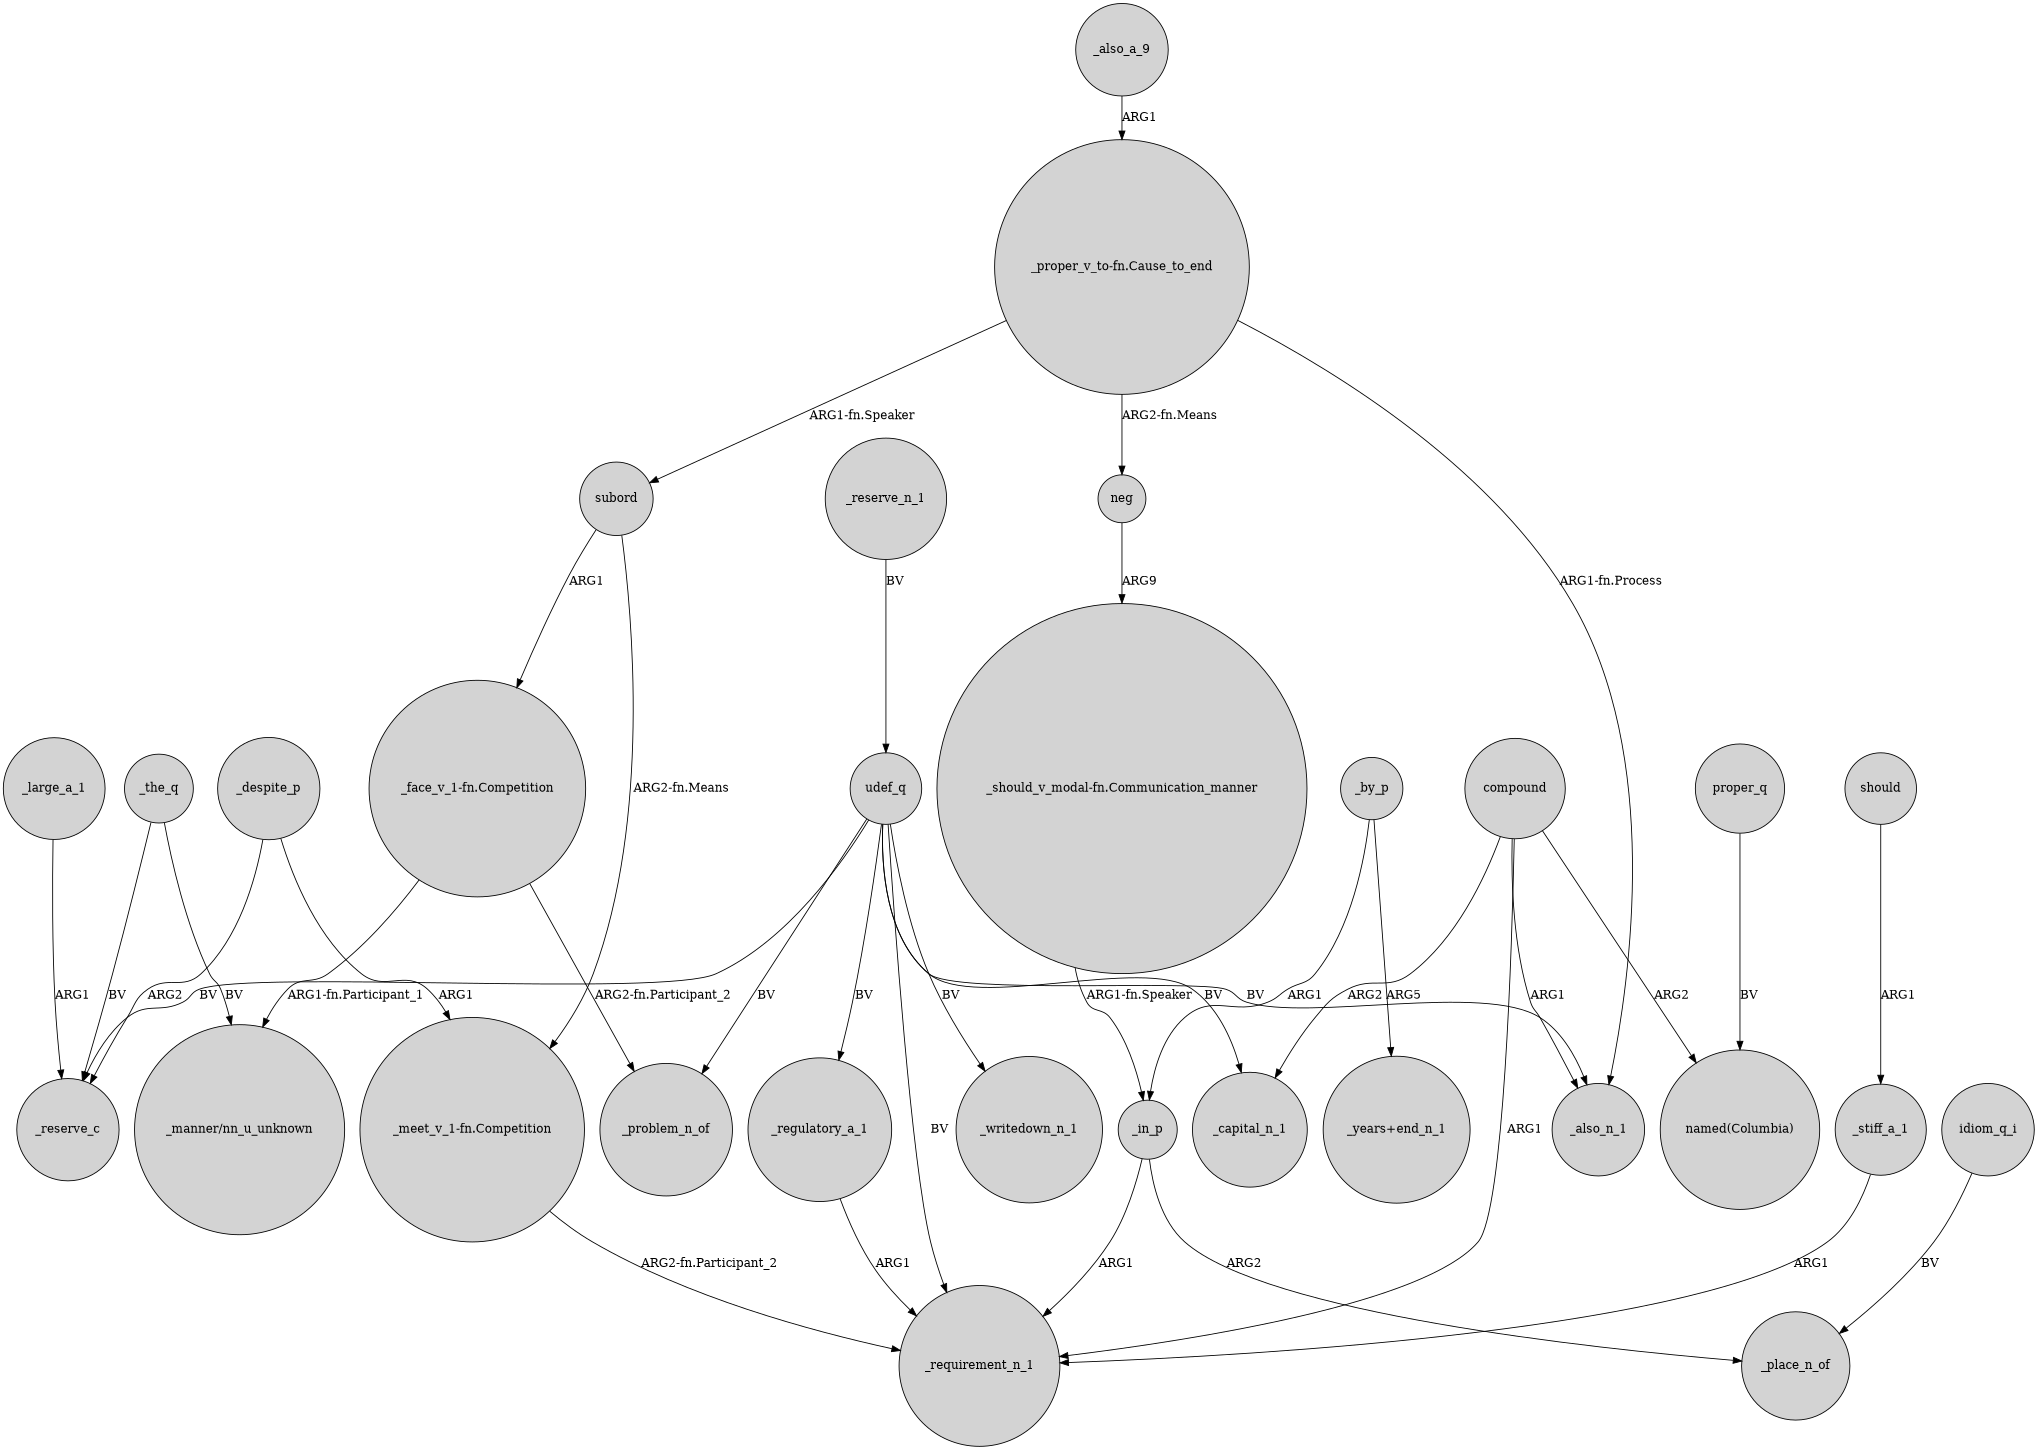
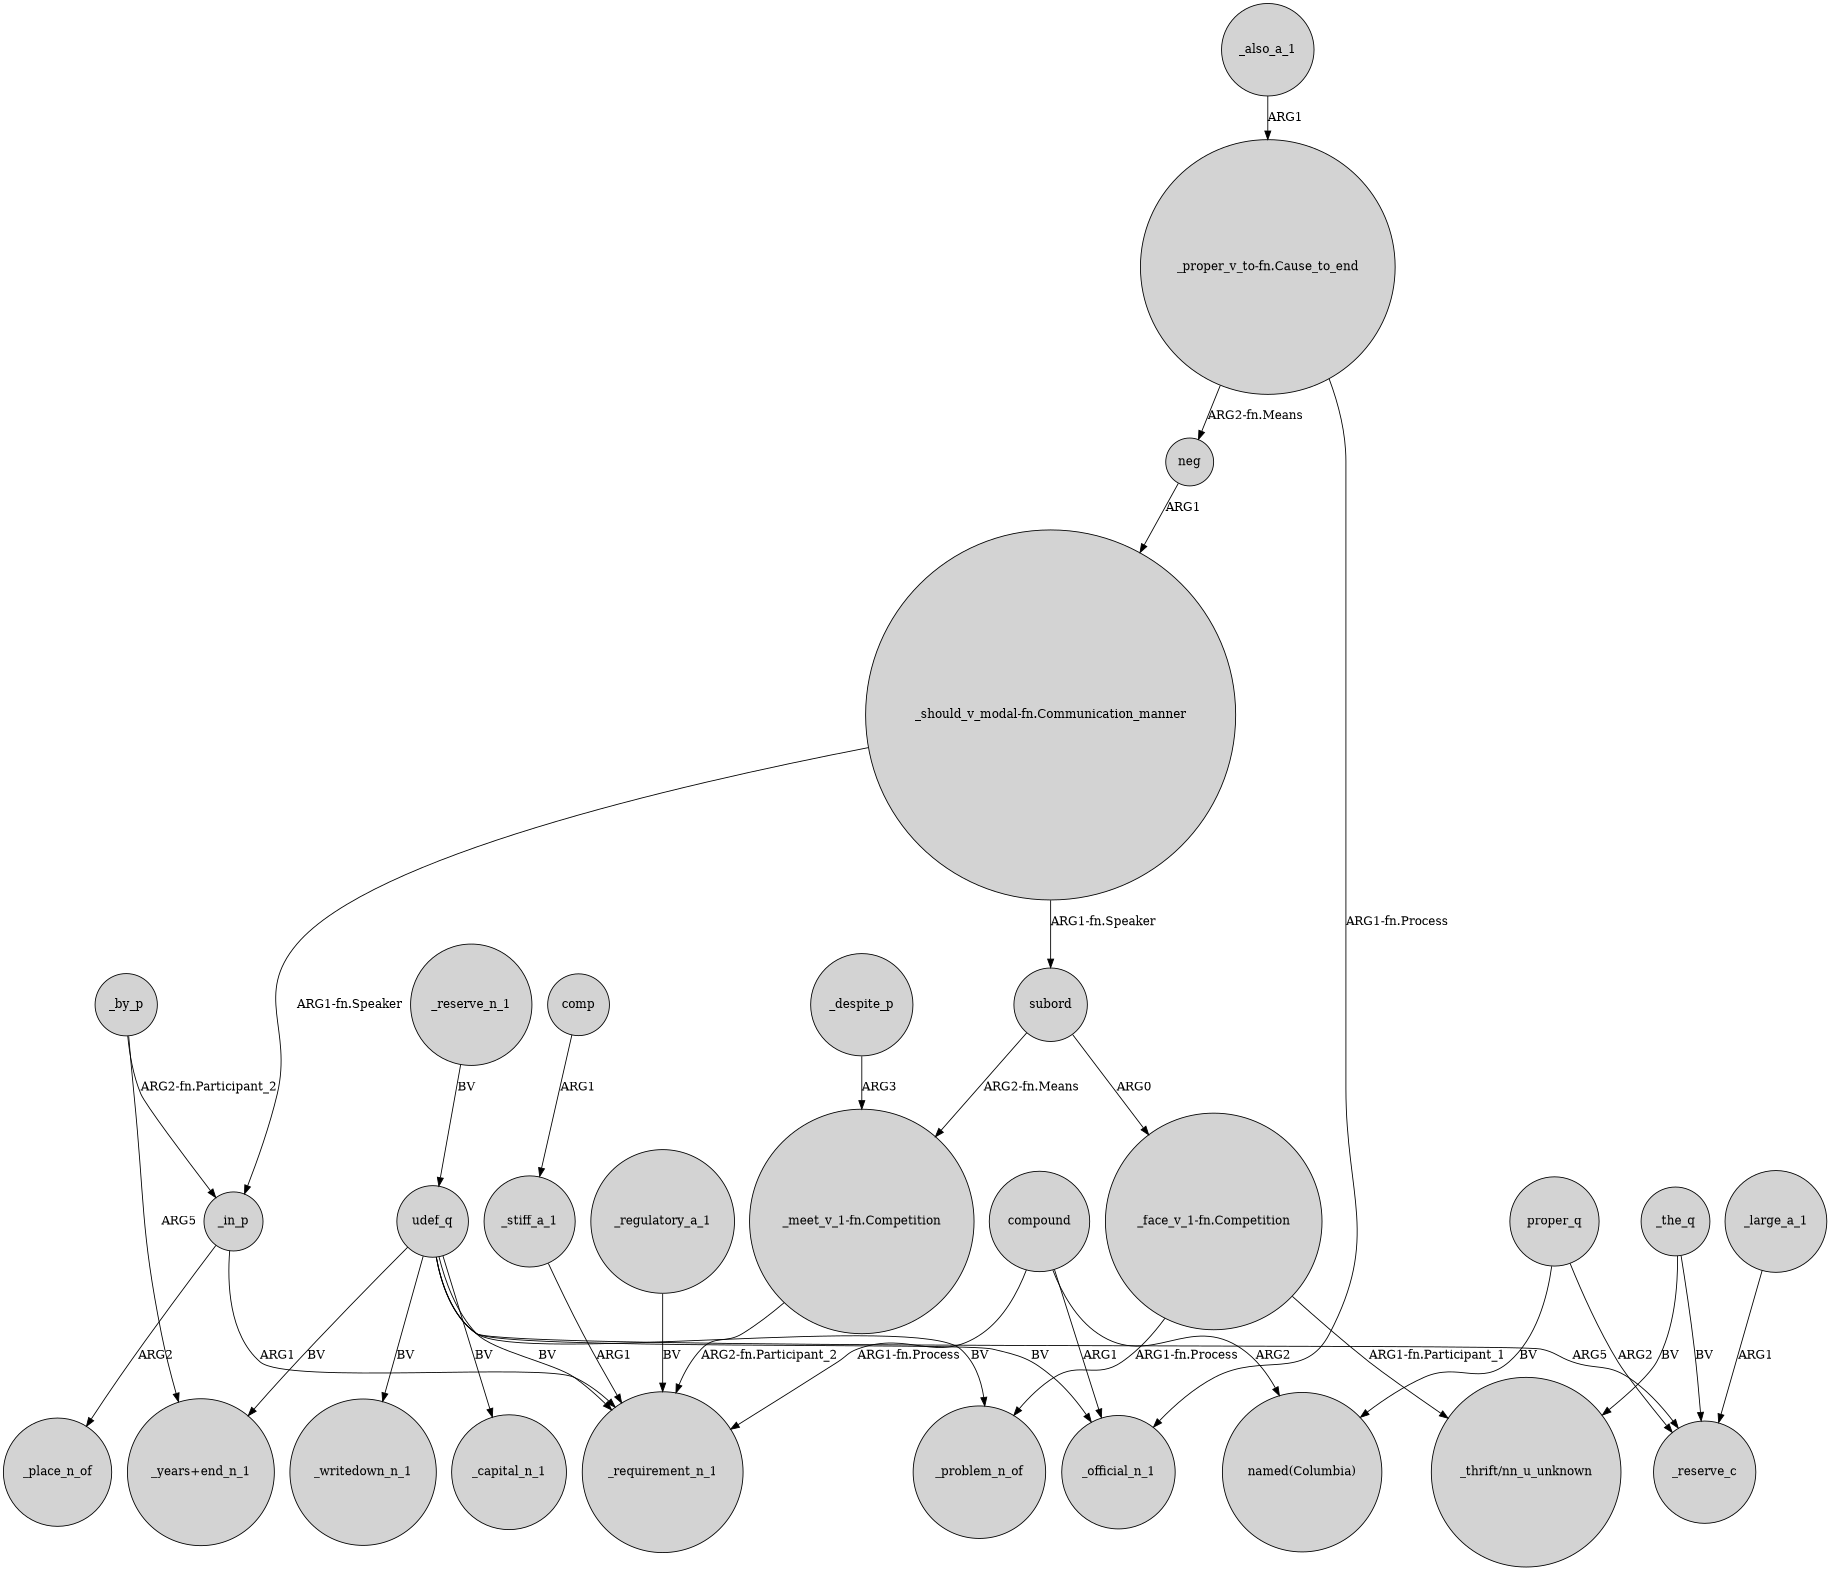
node "_also_a_9": label "_also_a_9" -> "_also_a_1"
edge "_proper_v_to-fn.Cause_to_end" -> "subord": now "_should_v_modal-fn.Communication_manner" -> "subord"
edge "subord" -> "_face_v_1-fn.Competition": label "ARG1" -> "ARG0"
edge "neg" -> "_should_v_modal-fn.Communication_manner": label "ARG9" -> "ARG1"
node "should": label "should" -> "comp"
edge "udef_q" -> "_regulatory_a_1": now "udef_q" -> "_years+end_n_1"
edge "_despite_p" -> "_reserve_c": now "proper_q" -> "_reserve_c"
edge "compound" -> "_capital_n_1": removed, label "ARG2"
edge "udef_q" -> "_reserve_c": label "BV" -> "ARG5"
edge "_despite_p" -> "_meet_v_1-fn.Competition": label "ARG1" -> "ARG3"
edge "_face_v_1-fn.Competition" -> "_problem_n_of": label "ARG2-fn.Participant_2" -> "ARG1-fn.Process"
edge "_by_p" -> "_in_p": label "ARG1" -> "ARG2-fn.Participant_2"
node "_manner/nn_u_unknown": label "_manner/nn_u_unknown" -> "_thrift/nn_u_unknown"
edge "compound" -> "_requirement_n_1": label "ARG1" -> "ARG1-fn.Process"
node "_also_n_1": label "_also_n_1" -> "_official_n_1"
node "idiom_q_i": removed
edge "_regulatory_a_1" -> "_requirement_n_1": label "ARG1" -> "BV"
